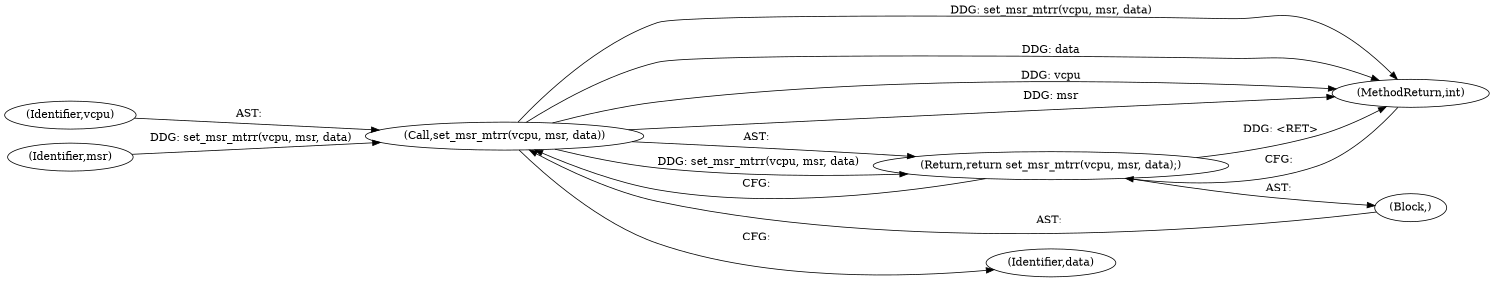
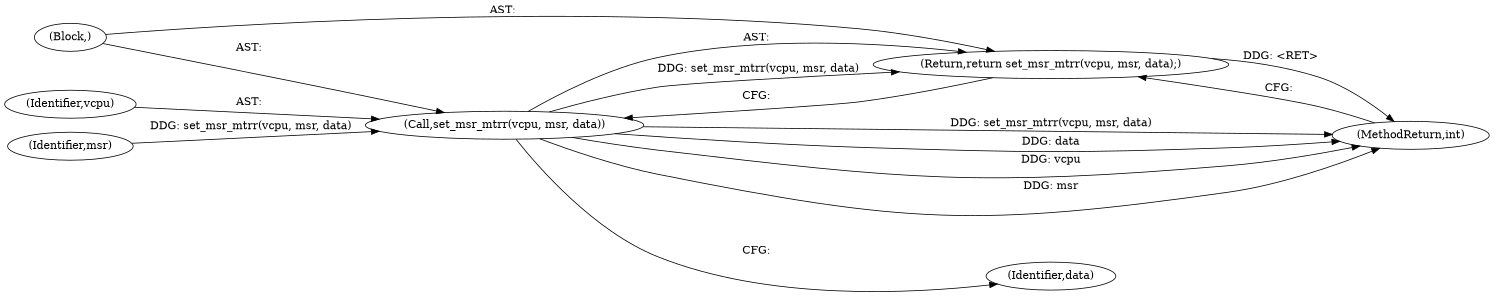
edge "(Return,return set_msr_mtrr(vcpu, msr, data);)" -> "(Block,)": reversed
